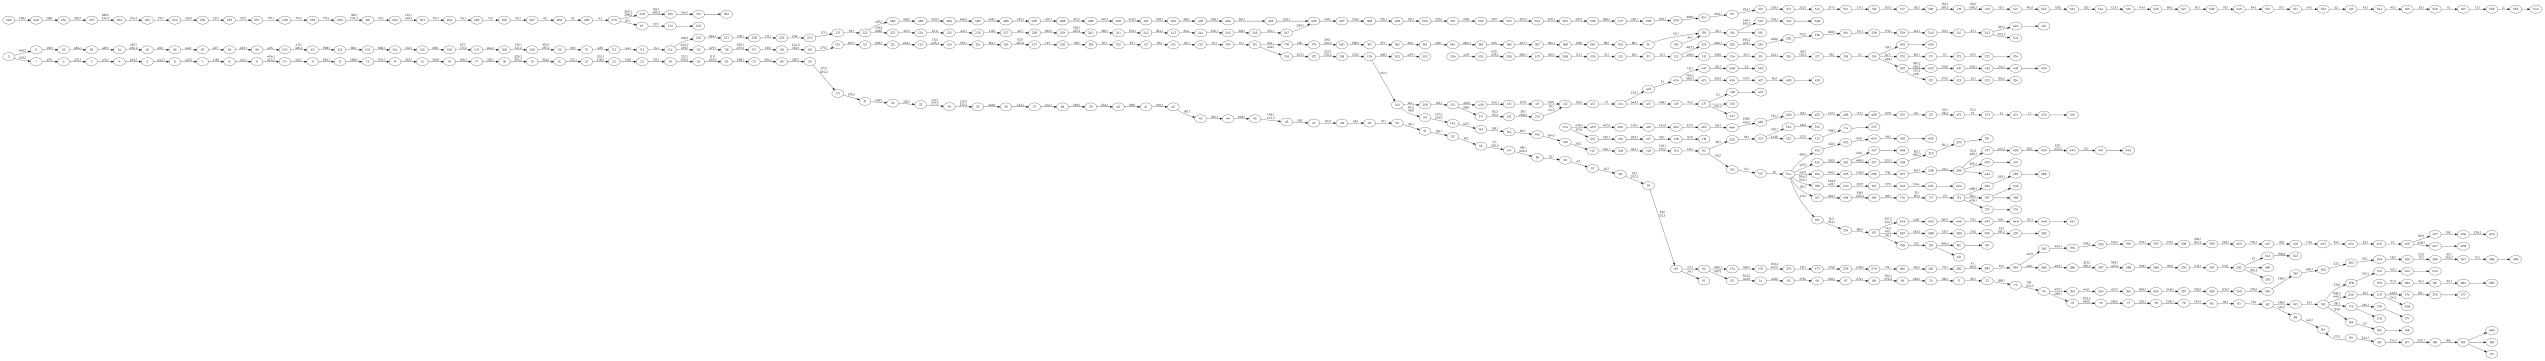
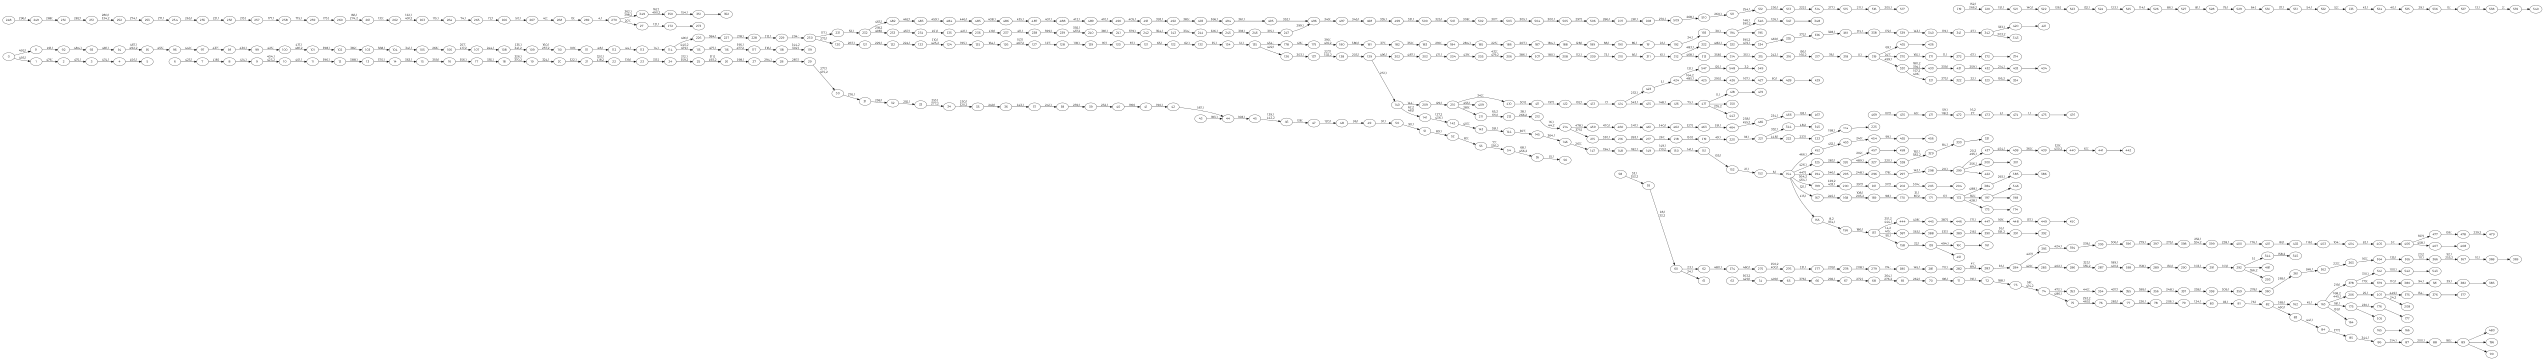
node "518": removed
edge "191" -> "193": now "191" -> "192"
edge "119" -> "120": now "230" -> "120"
edge "303" -> "304": added, label "471,1"
edge "5" -> "6": removed, label "442,1"
edge "409" -> "410": now "210" -> "410"
edge "213" -> "412": now "213" -> "214"
edge "42" -> "43": now "42" -> "44"
node "468": removed
edge "151" -> "220": now "219" -> "220"
node "57": removed
edge "62" -> "63": removed, label "497,1"
edge "378" -> "379": added, label "179,1"
edge "164" -> "165": removed, label "6,1"
edge "85" -> "84": reversed
